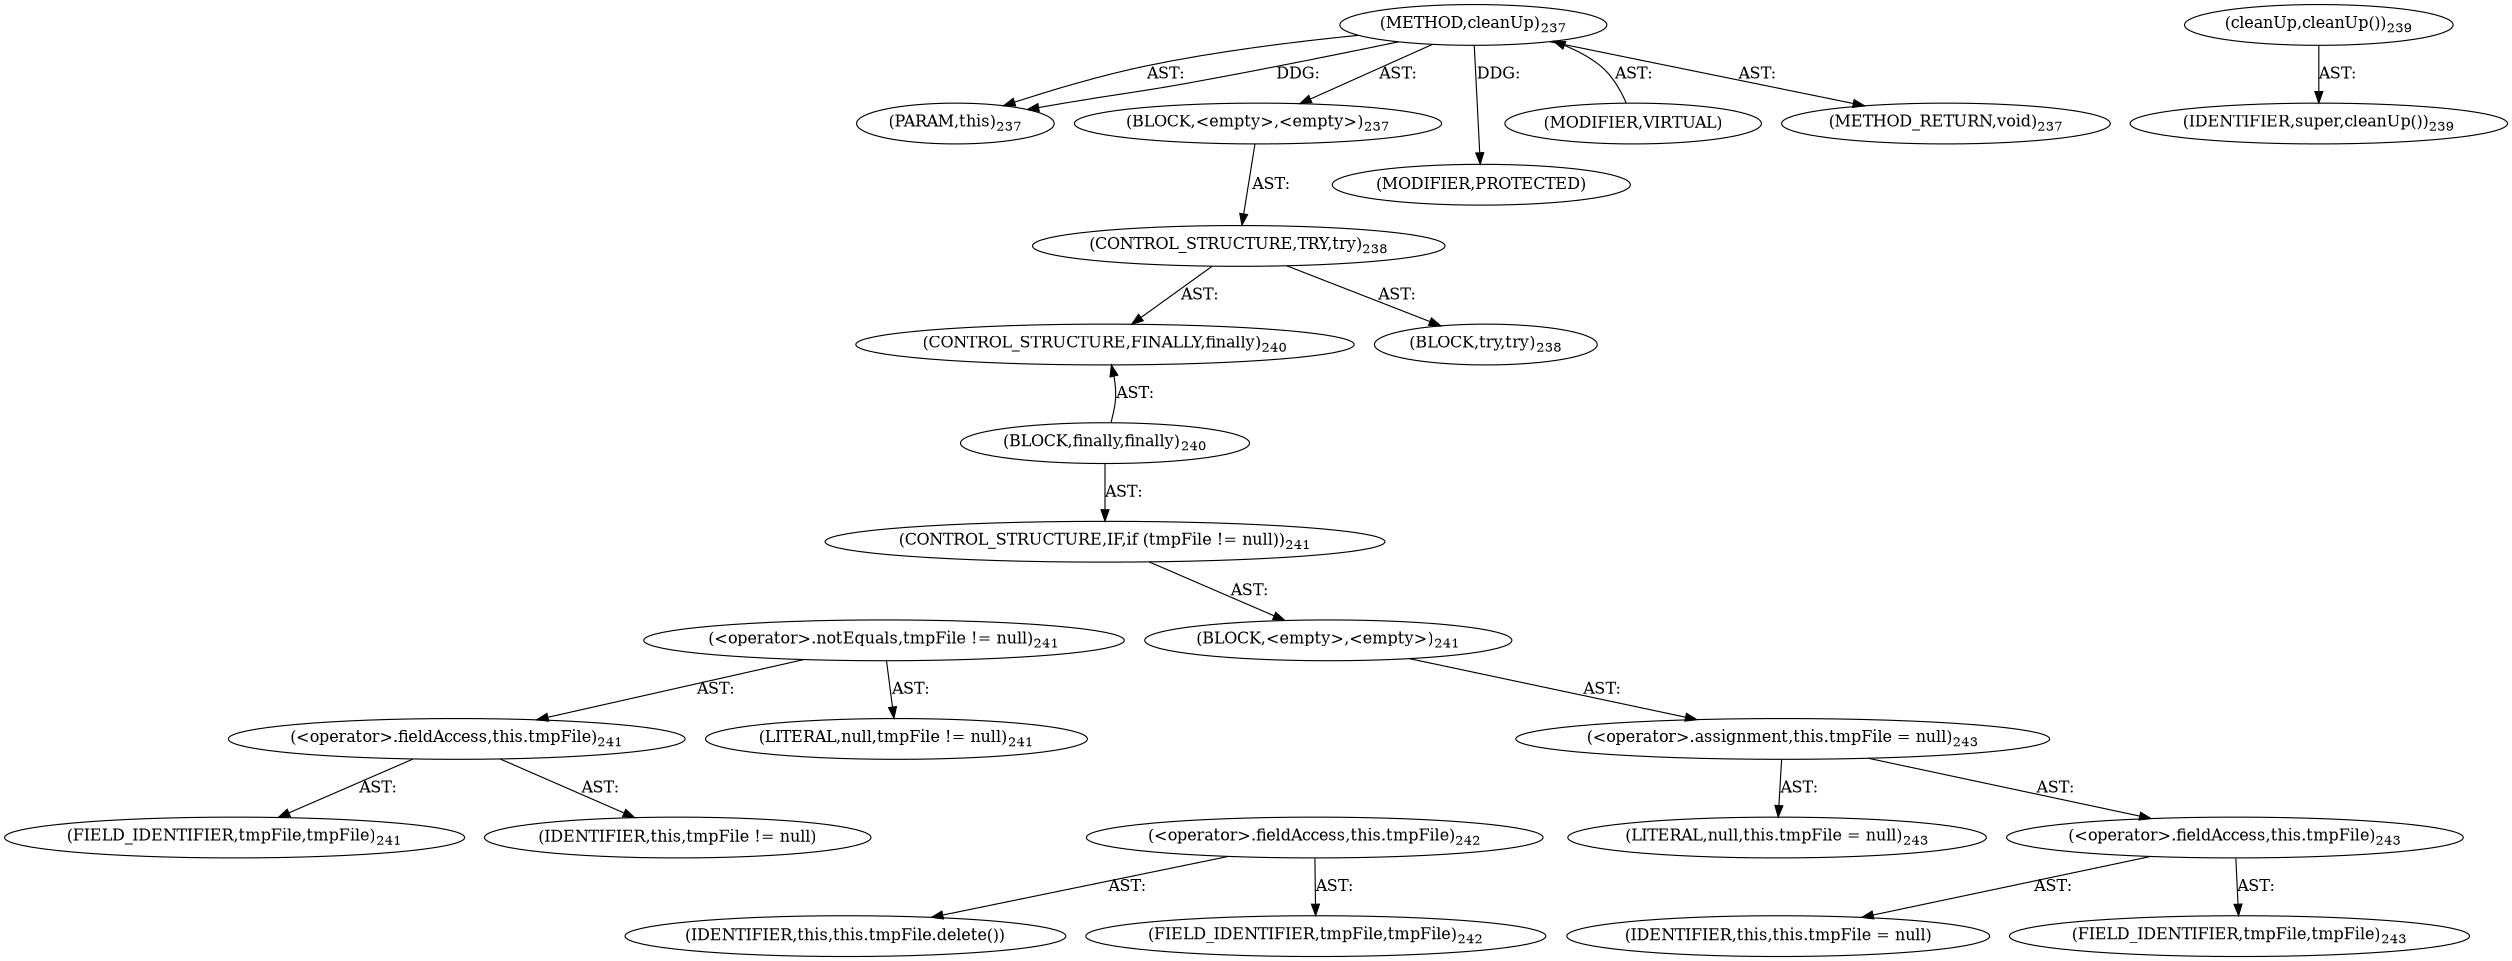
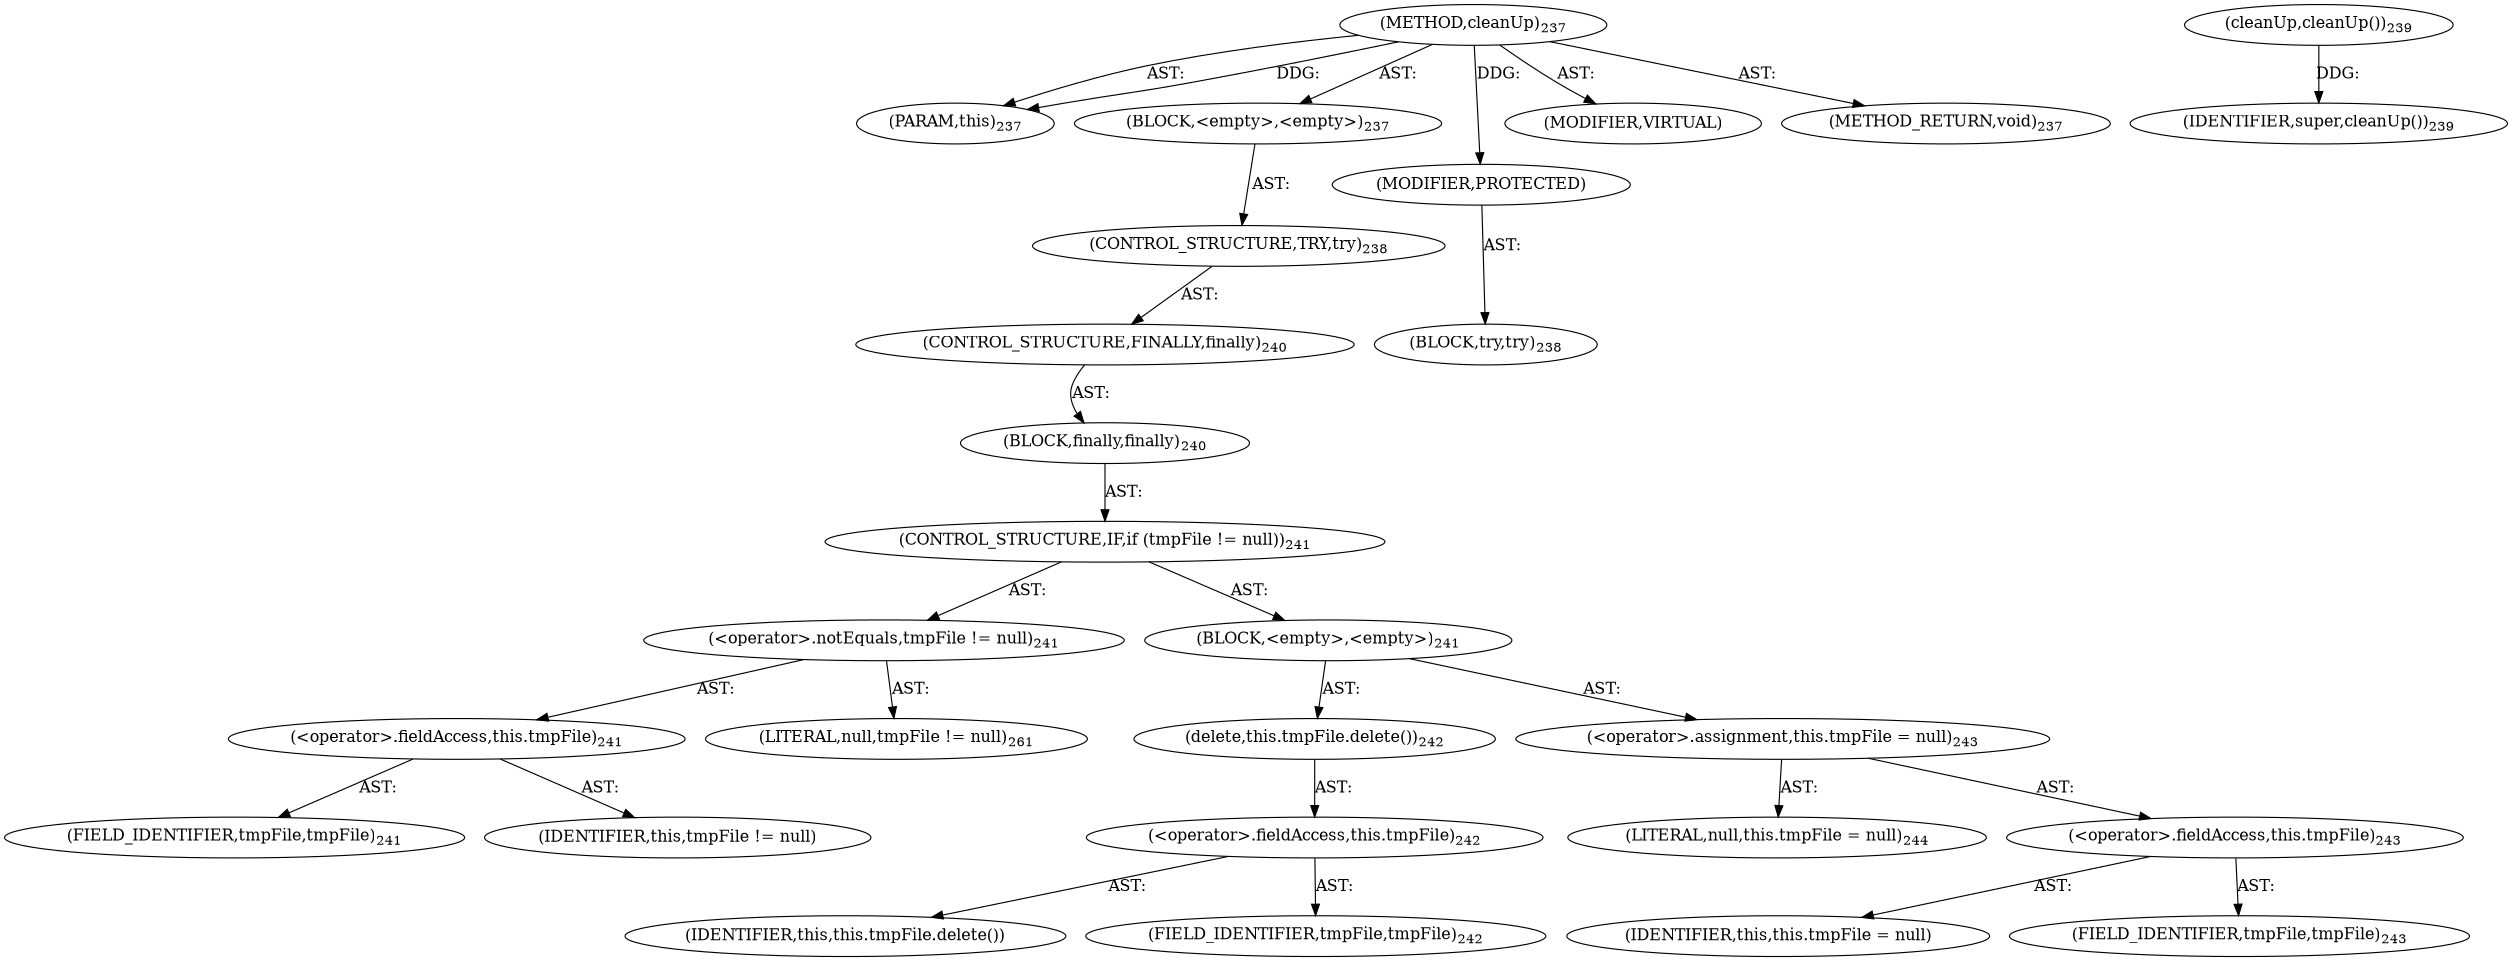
edge "(MODIFIER,VIRTUAL)" -> "(METHOD,cleanUp)": reversed
edge "(cleanUp,cleanUp())" -> "(IDENTIFIER,super,cleanUp())": label "AST: " -> "DDG: "
edge "(CONTROL_STRUCTURE,TRY,try)" -> "(BLOCK,try,try)": now "(MODIFIER,PROTECTED)" -> "(BLOCK,try,try)"
edge "(BLOCK,finally,finally)" -> "(CONTROL_STRUCTURE,FINALLY,finally)": reversed
edge "(CONTROL_STRUCTURE,IF,if (tmpFile != null))" -> "(<operator>.notEquals,tmpFile != null)": added, label "AST:"
node "(LITERAL,null,tmpFile != null)": text "241" -> "261"
node "(delete,this.tmpFile.delete())": added
node "(LITERAL,null,this.tmpFile = null)": text "243" -> "244"
